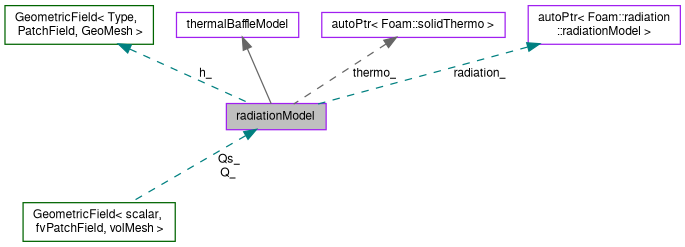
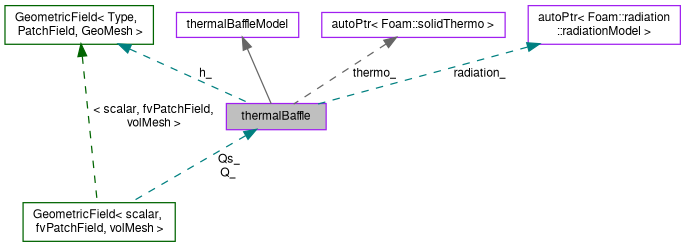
node "radiationModel": label "radiationModel" -> "thermalBaffle"
edge "GeometricField< scalar, fvPatchField, volMesh >" -> "GeometricField< Type, PatchField, GeoMesh >": added, label "< scalar, fvPatchField, volMesh >"
